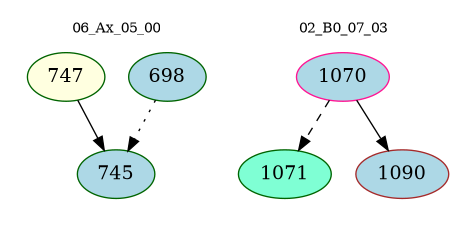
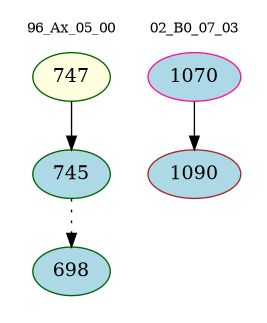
cluster "06_Ax_05_00": label "06_Ax_05_00" -> "96_Ax_05_00"
edge "698" -> "745": reversed
node "1071": removed
